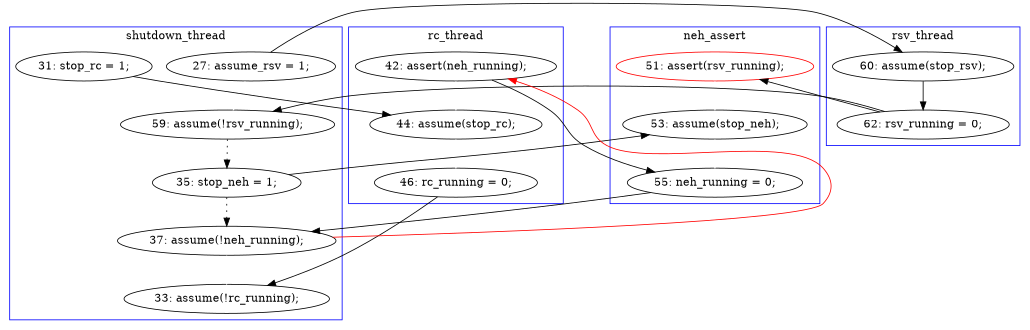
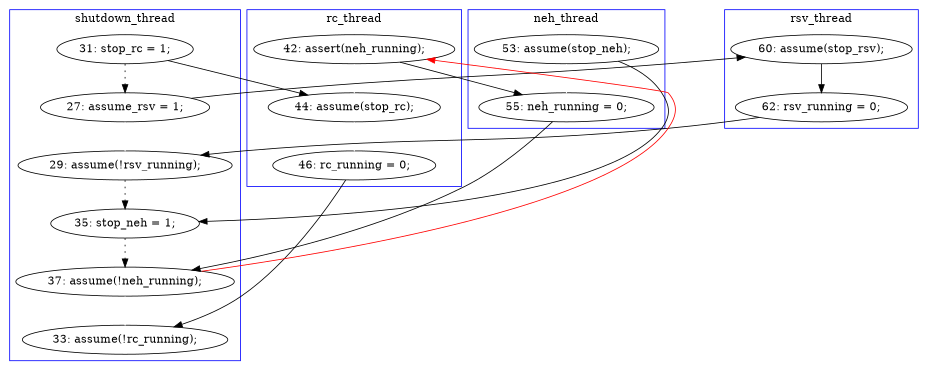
cluster "neh_assert": label "neh_assert" -> "neh_thread"
node "51: assert(rsv_running);": removed
edge "31: stop_rc = 1;" -> "27: assume_rsv = 1;": added
node "59: assume(!rsv_running);": label "59: assume(!rsv_running);" -> "29: assume(!rsv_running);"
edge "35: stop_neh = 1;" -> "53: assume(stop_neh);": reversed
